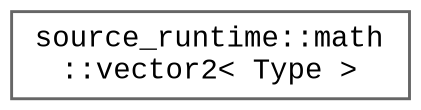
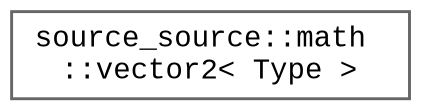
node "source_runtime::math ::vector2< Type >": label "source_runtime::math ::vector2< Type >" -> "source_source::math ::vector2< Type >"
